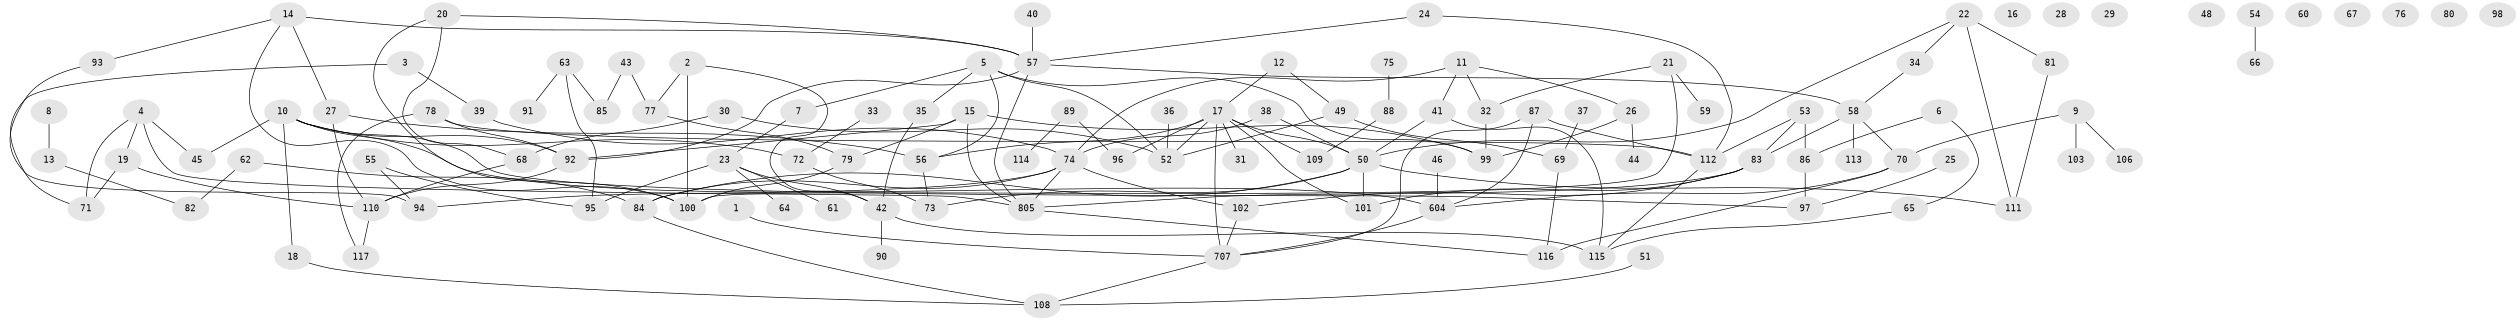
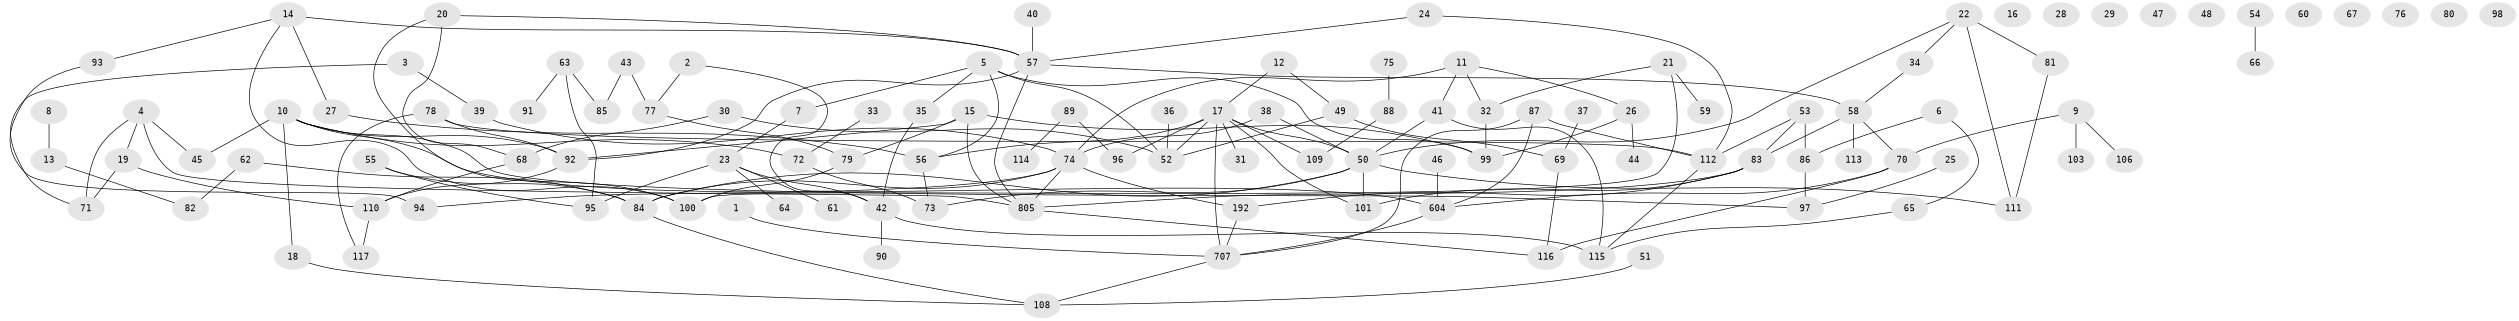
node "47": added
edge "2" -- "100": removed
edge "27" -- "110": removed
edge "55" -- "94": now "55" -- "84"
node "102": label "102" -> "192"
